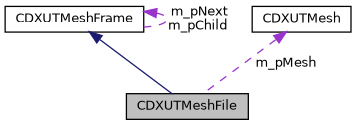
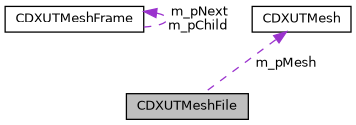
edge "CDXUTMeshFile" -> "CDXUTMeshFrame": removed
